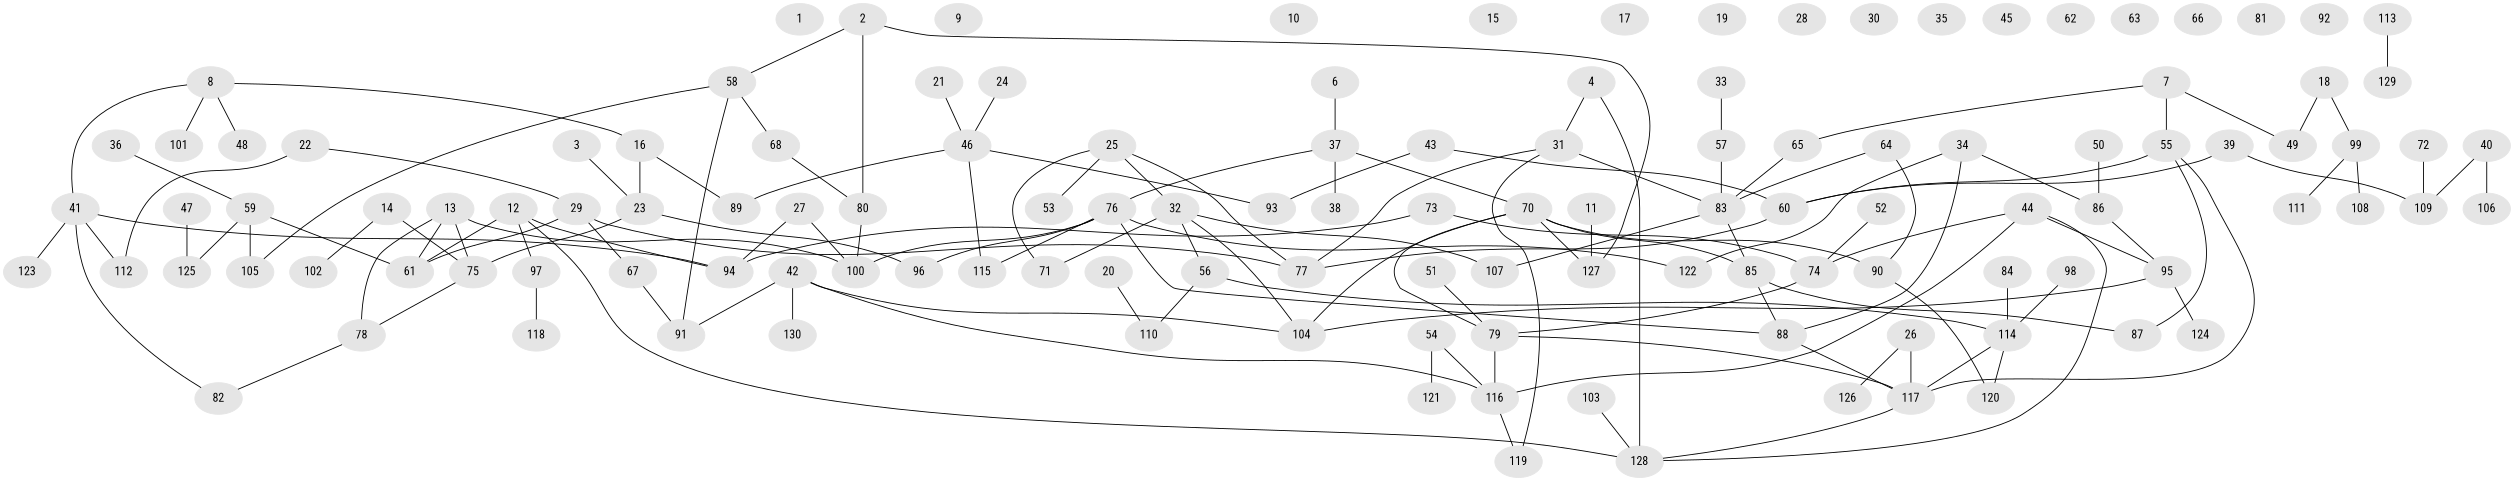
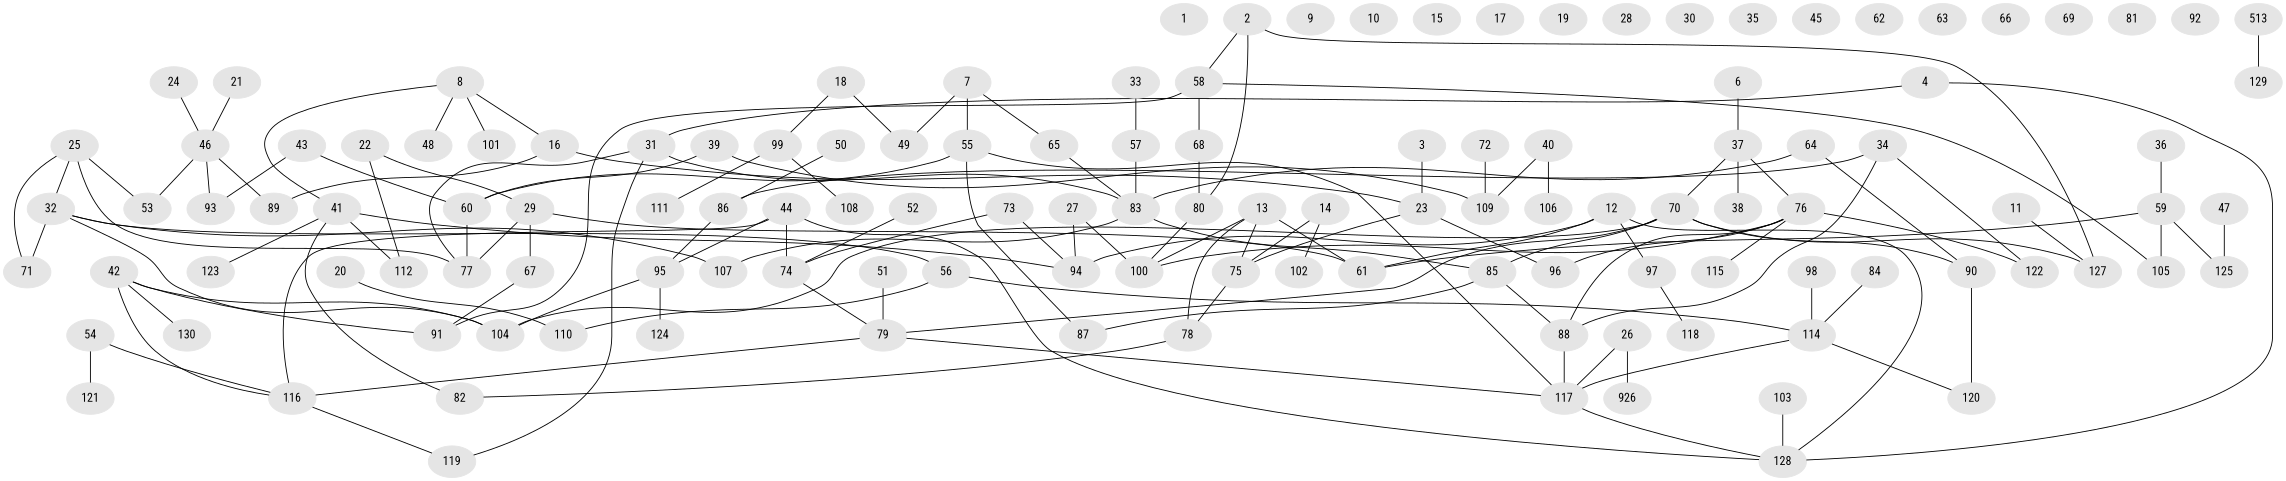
node "69": added
node "113": label "113" -> "513"
edge "46" -- "115": now "46" -- "53"
node "126": label "126" -> "926"
